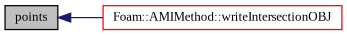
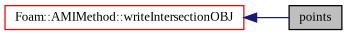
edge "Foam::AMIMethod::writeIntersectionOBJ" -> "points": reversed
